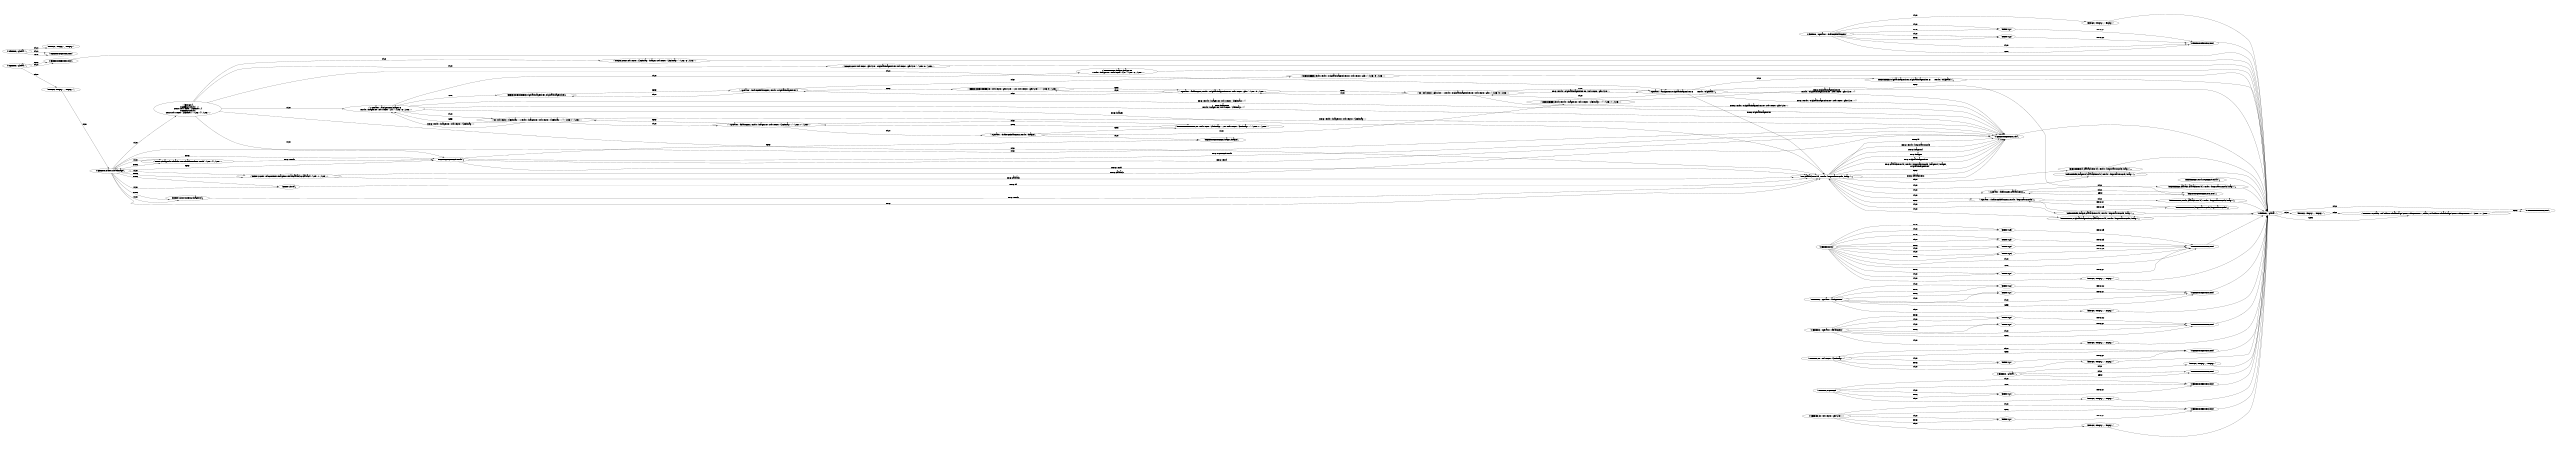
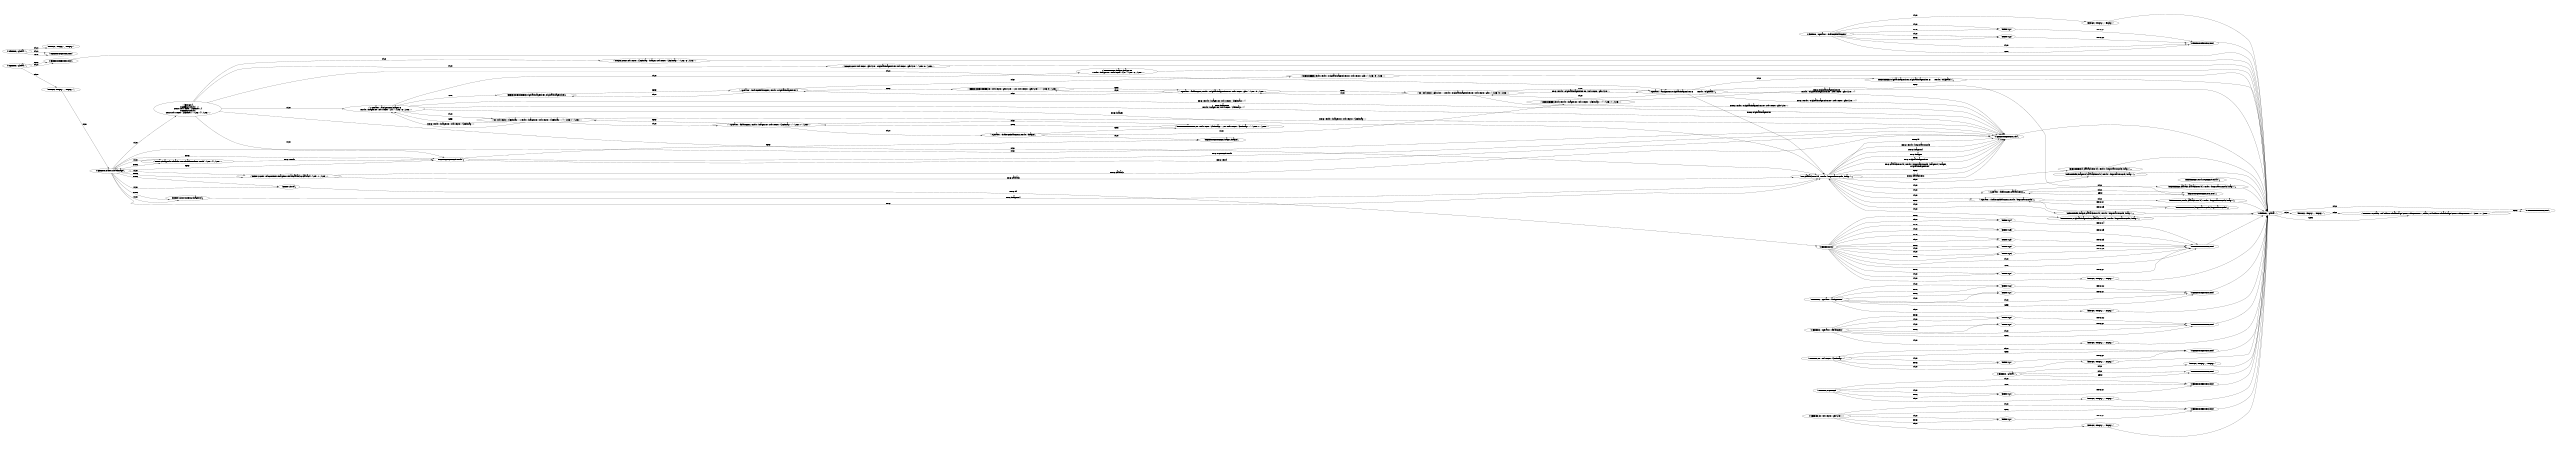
edge "(DCHECK,DCHECK(result))" -> "(Run,callback.Run(id, result->http_status_code, imag...)": removed, label "DDG: result"
edge "(PARAM,int id)" -> "(Run,callback.Run(id, result->http_status_code, imag...)": now "(PARAM,int id)" -> "(METHOD,Run)"
edge "(PARAM,const GURL& image_url)" -> "(Run,callback.Run(id, result->http_status_code, imag...)": label "DDG: result" -> "DDG: image_url"
node "(PARAM,p4)": added
